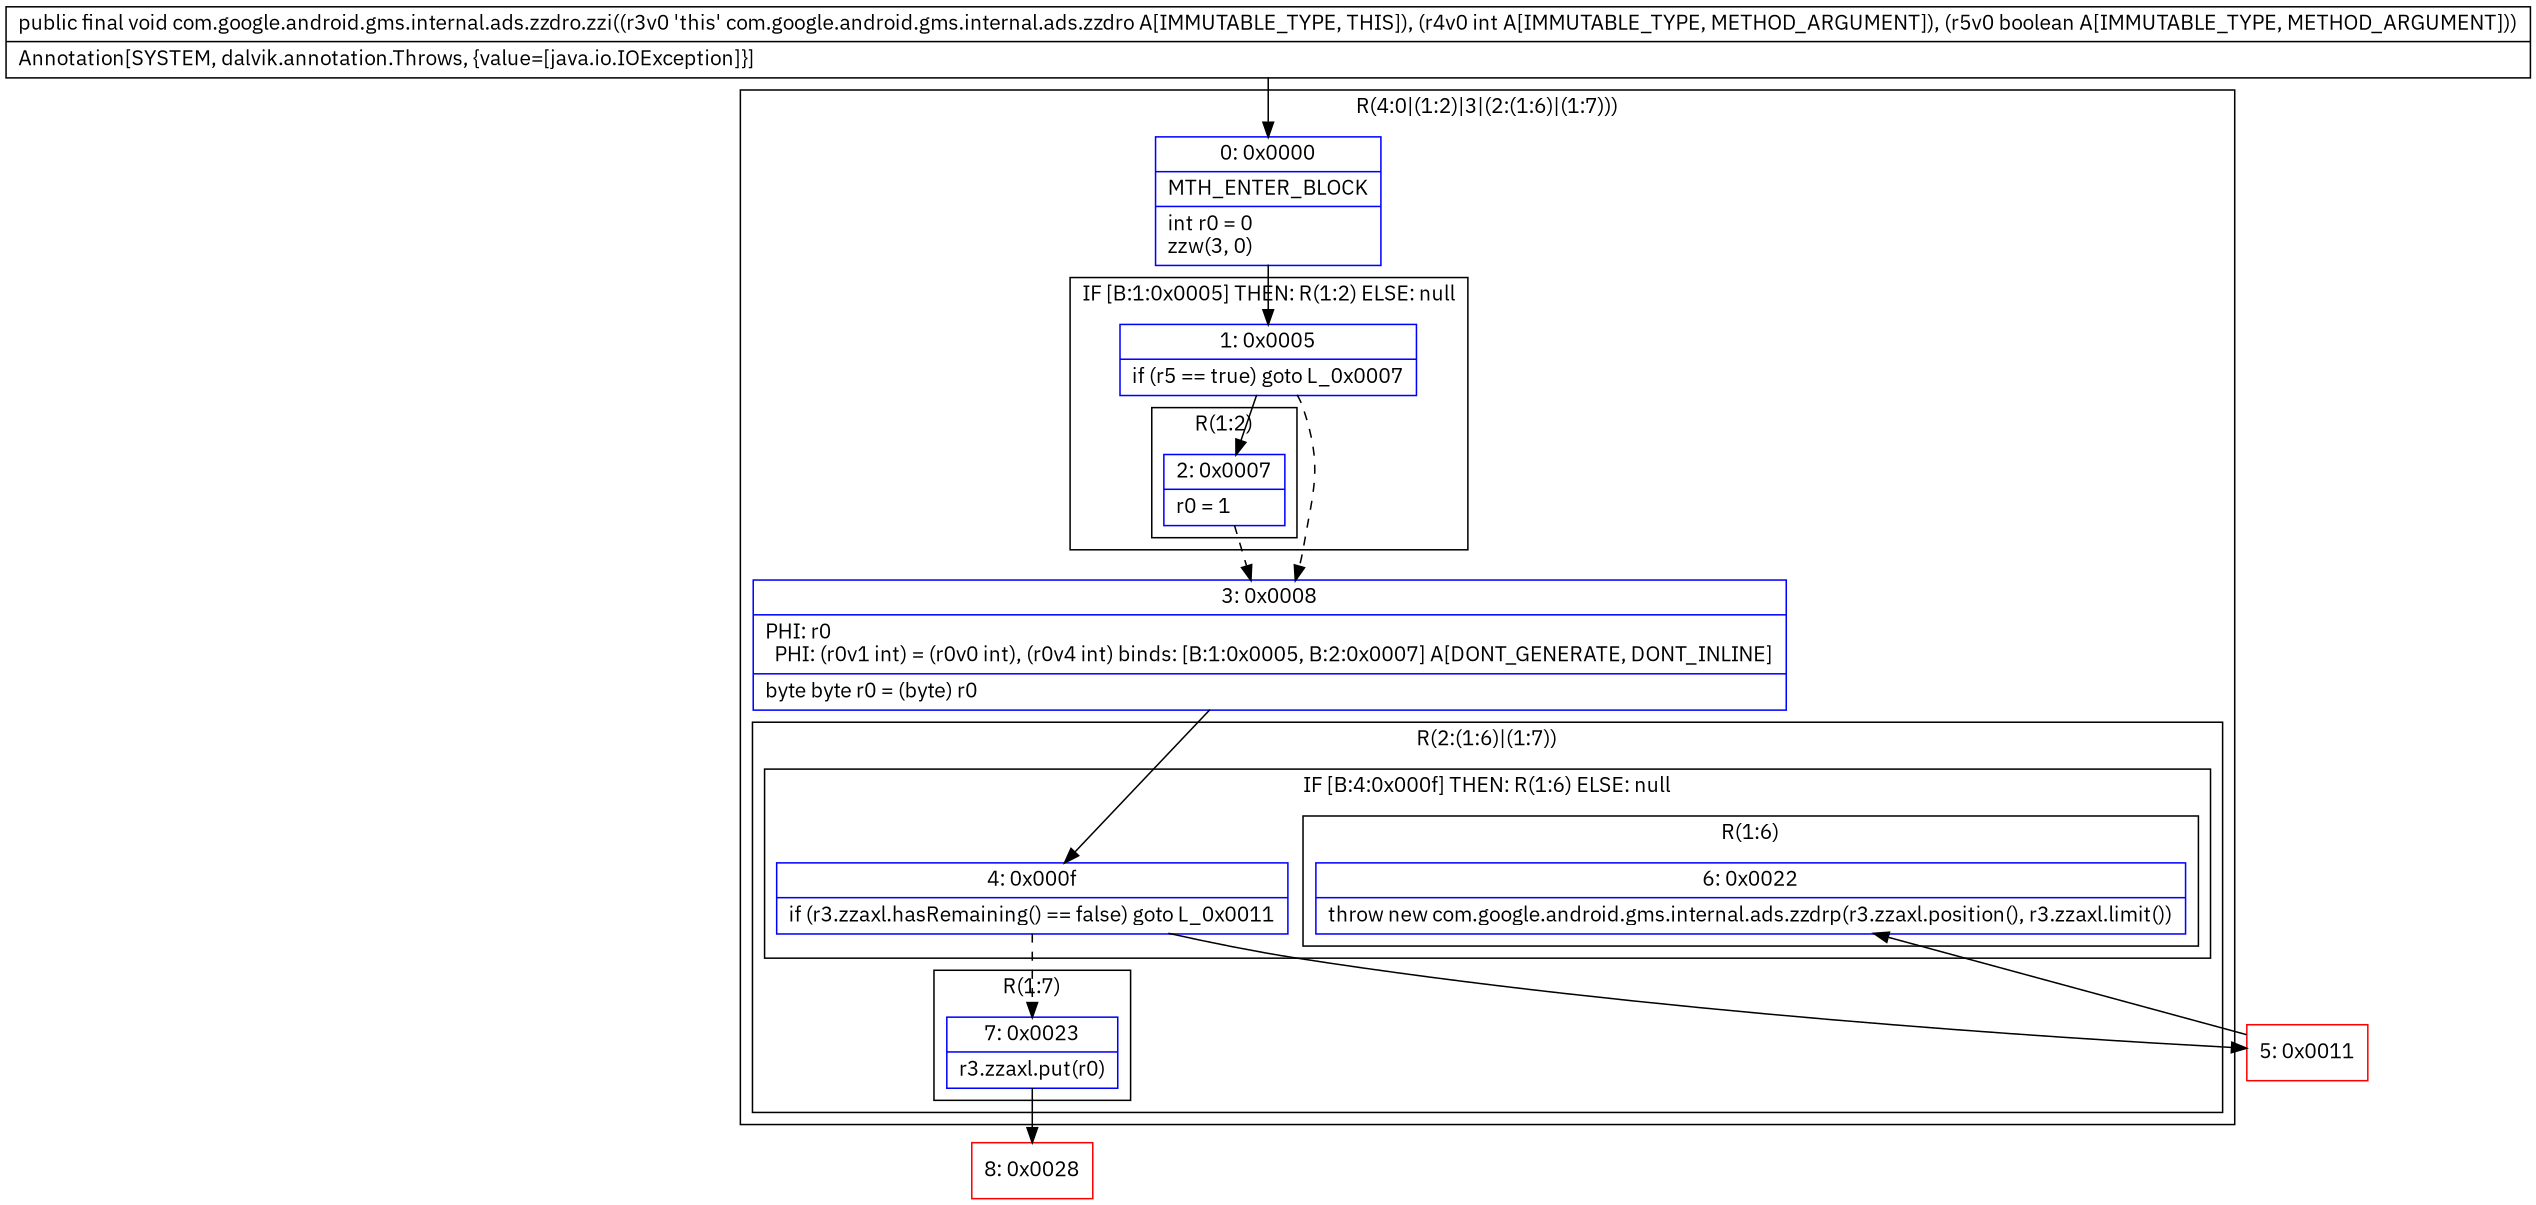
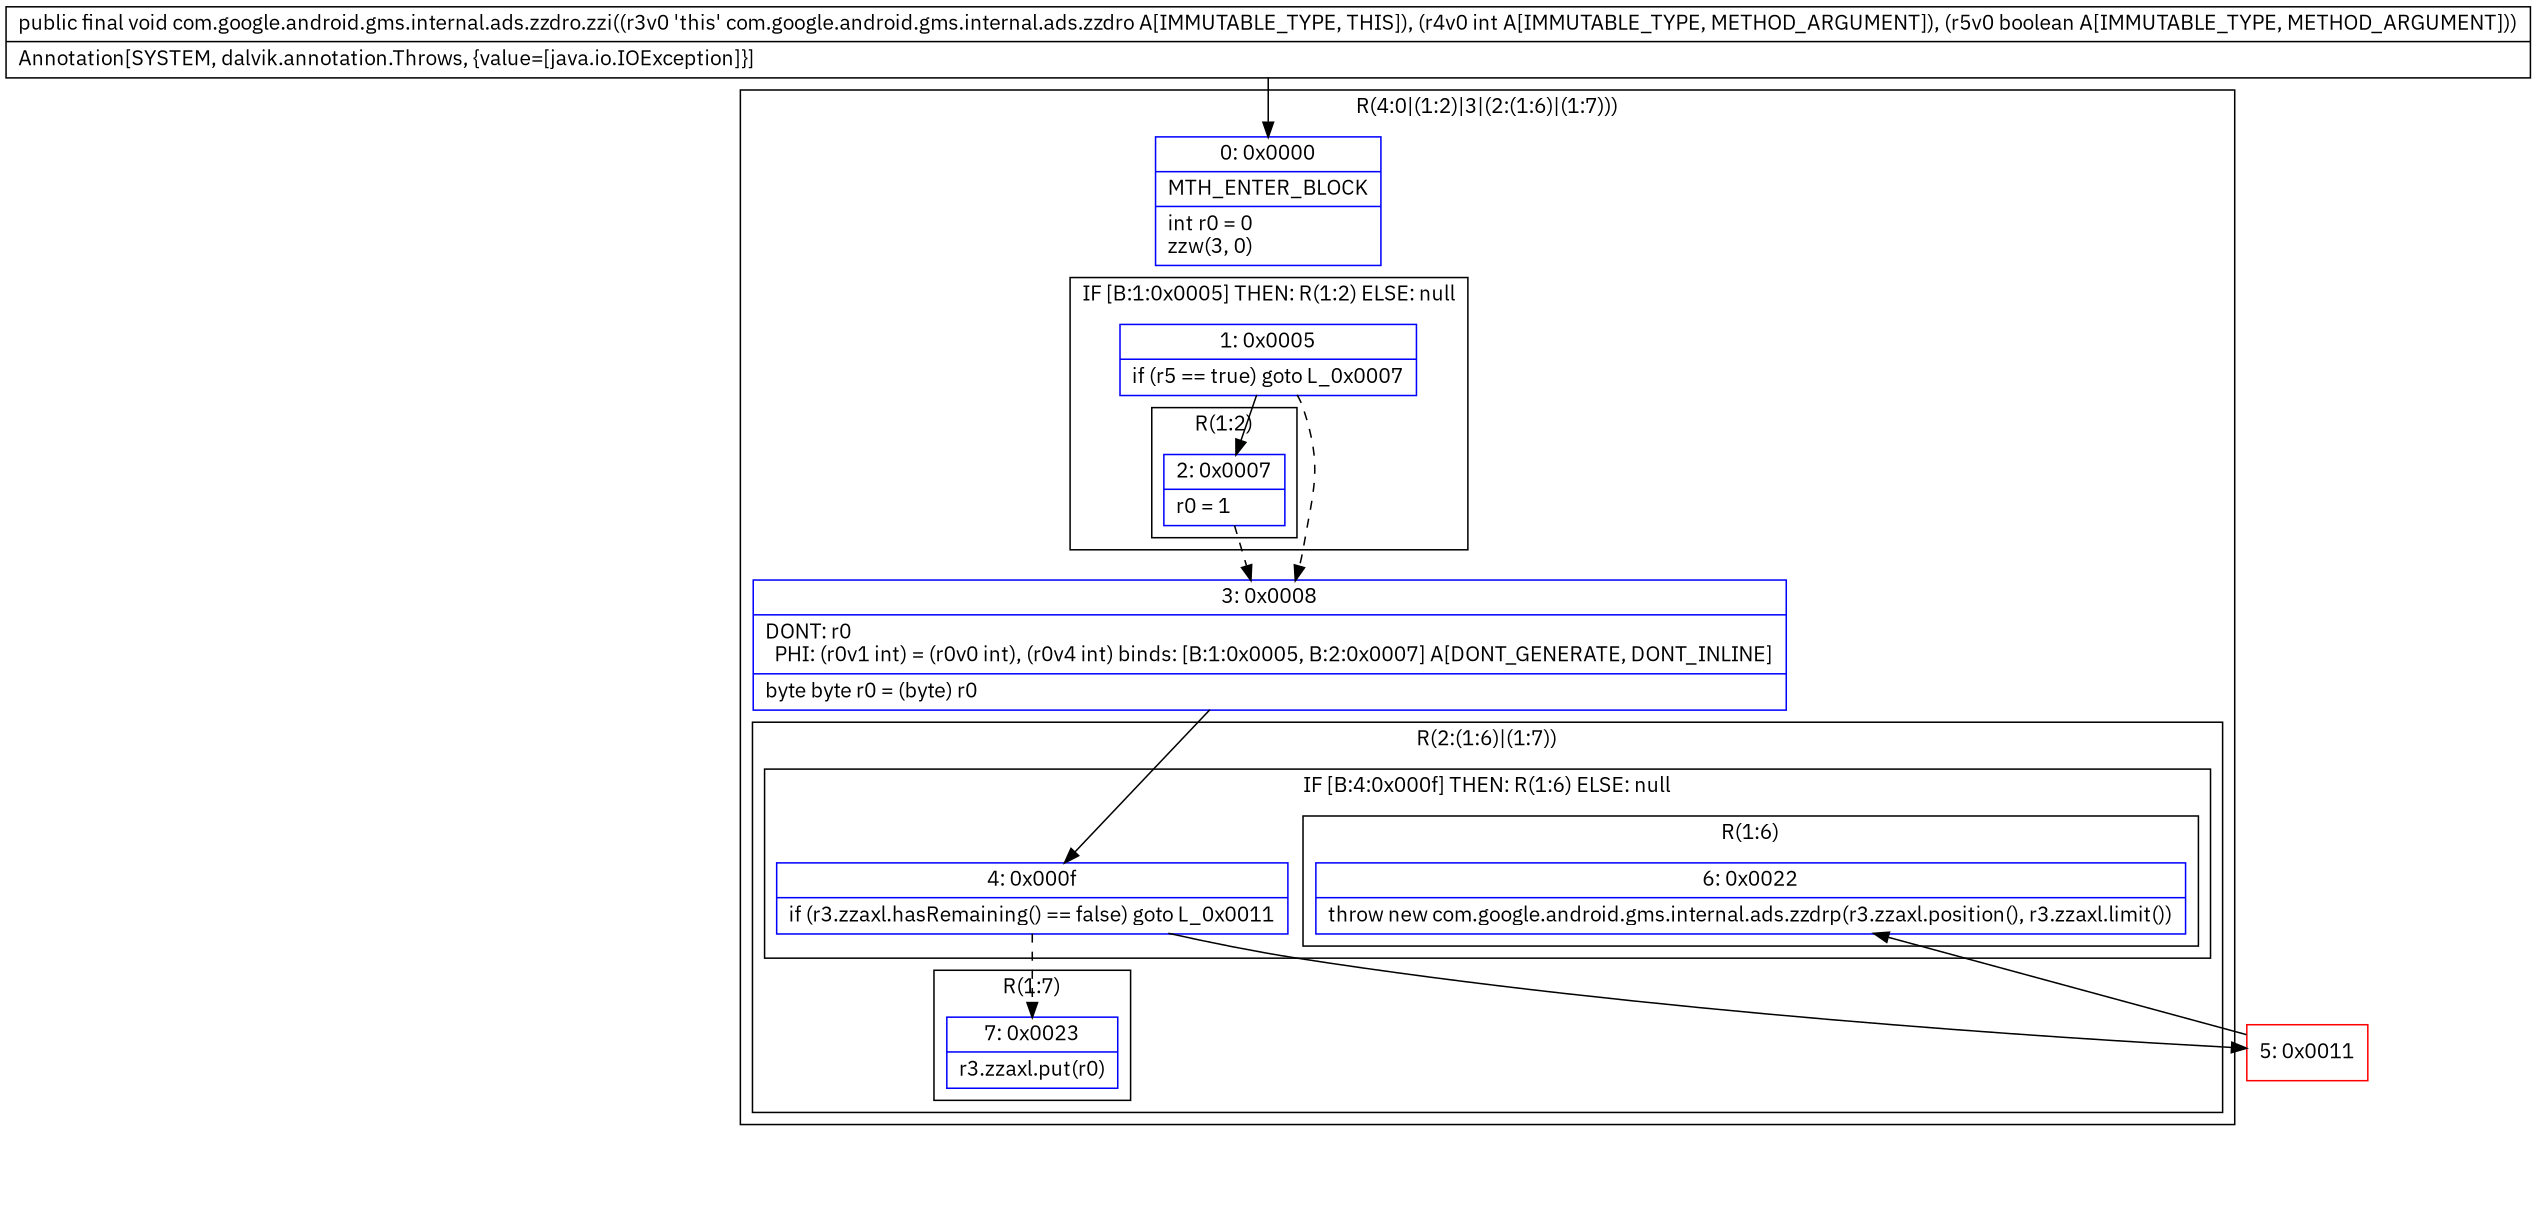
edge "0: 0x0000" -> "1: 0x0005": removed
node "3: 0x0008": text "PHI: r0" -> "DONT: r0"
node "8: 0x0028": removed
